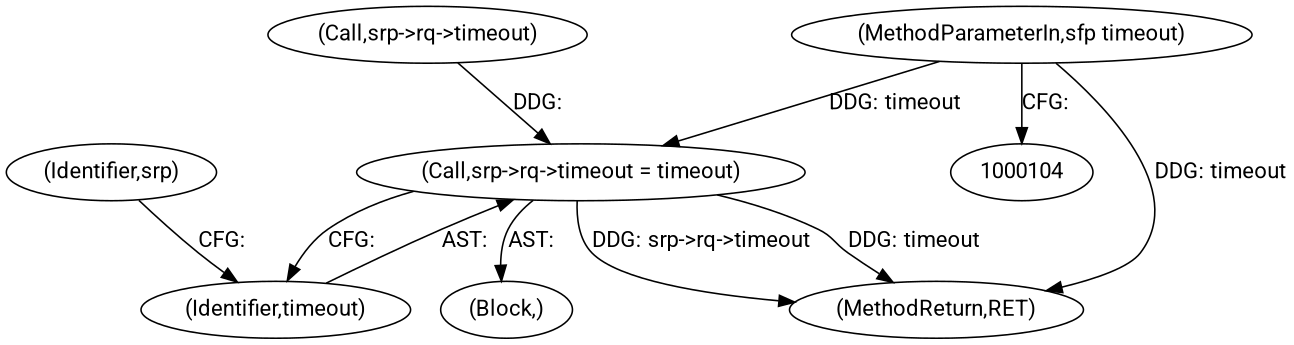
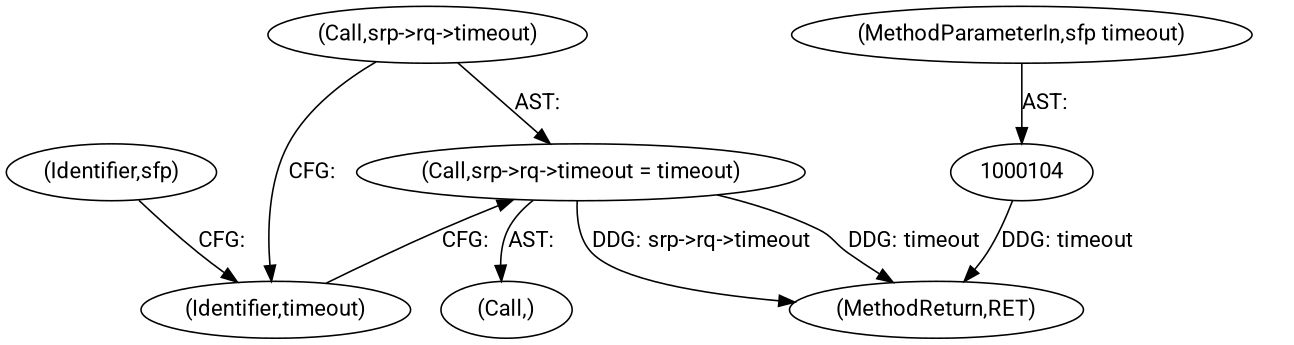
edge "(MethodParameterIn,sfp timeout)" -> "(Call,srp->rq->timeout = timeout)": removed, label "DDG: timeout"
edge "(Call,srp->rq->timeout)" -> "(Call,srp->rq->timeout = timeout)": label "DDG: " -> "AST: "
edge "(MethodParameterIn,sfp timeout)" -> "1000104": label "CFG: " -> "AST: "
node "(Identifier,srp)": label "(Identifier,srp)" -> "(Identifier,sfp)"
edge "(MethodParameterIn,sfp timeout)" -> "(MethodReturn,RET)": now "1000104" -> "(MethodReturn,RET)"
edge "(Call,srp->rq->timeout = timeout)" -> "(Identifier,timeout)": now "(Call,srp->rq->timeout)" -> "(Identifier,timeout)"
edge "(Identifier,timeout)" -> "(Call,srp->rq->timeout = timeout)": label "AST: " -> "CFG: "
node "(Block,)": label "(Block,)" -> "(Call,)"
